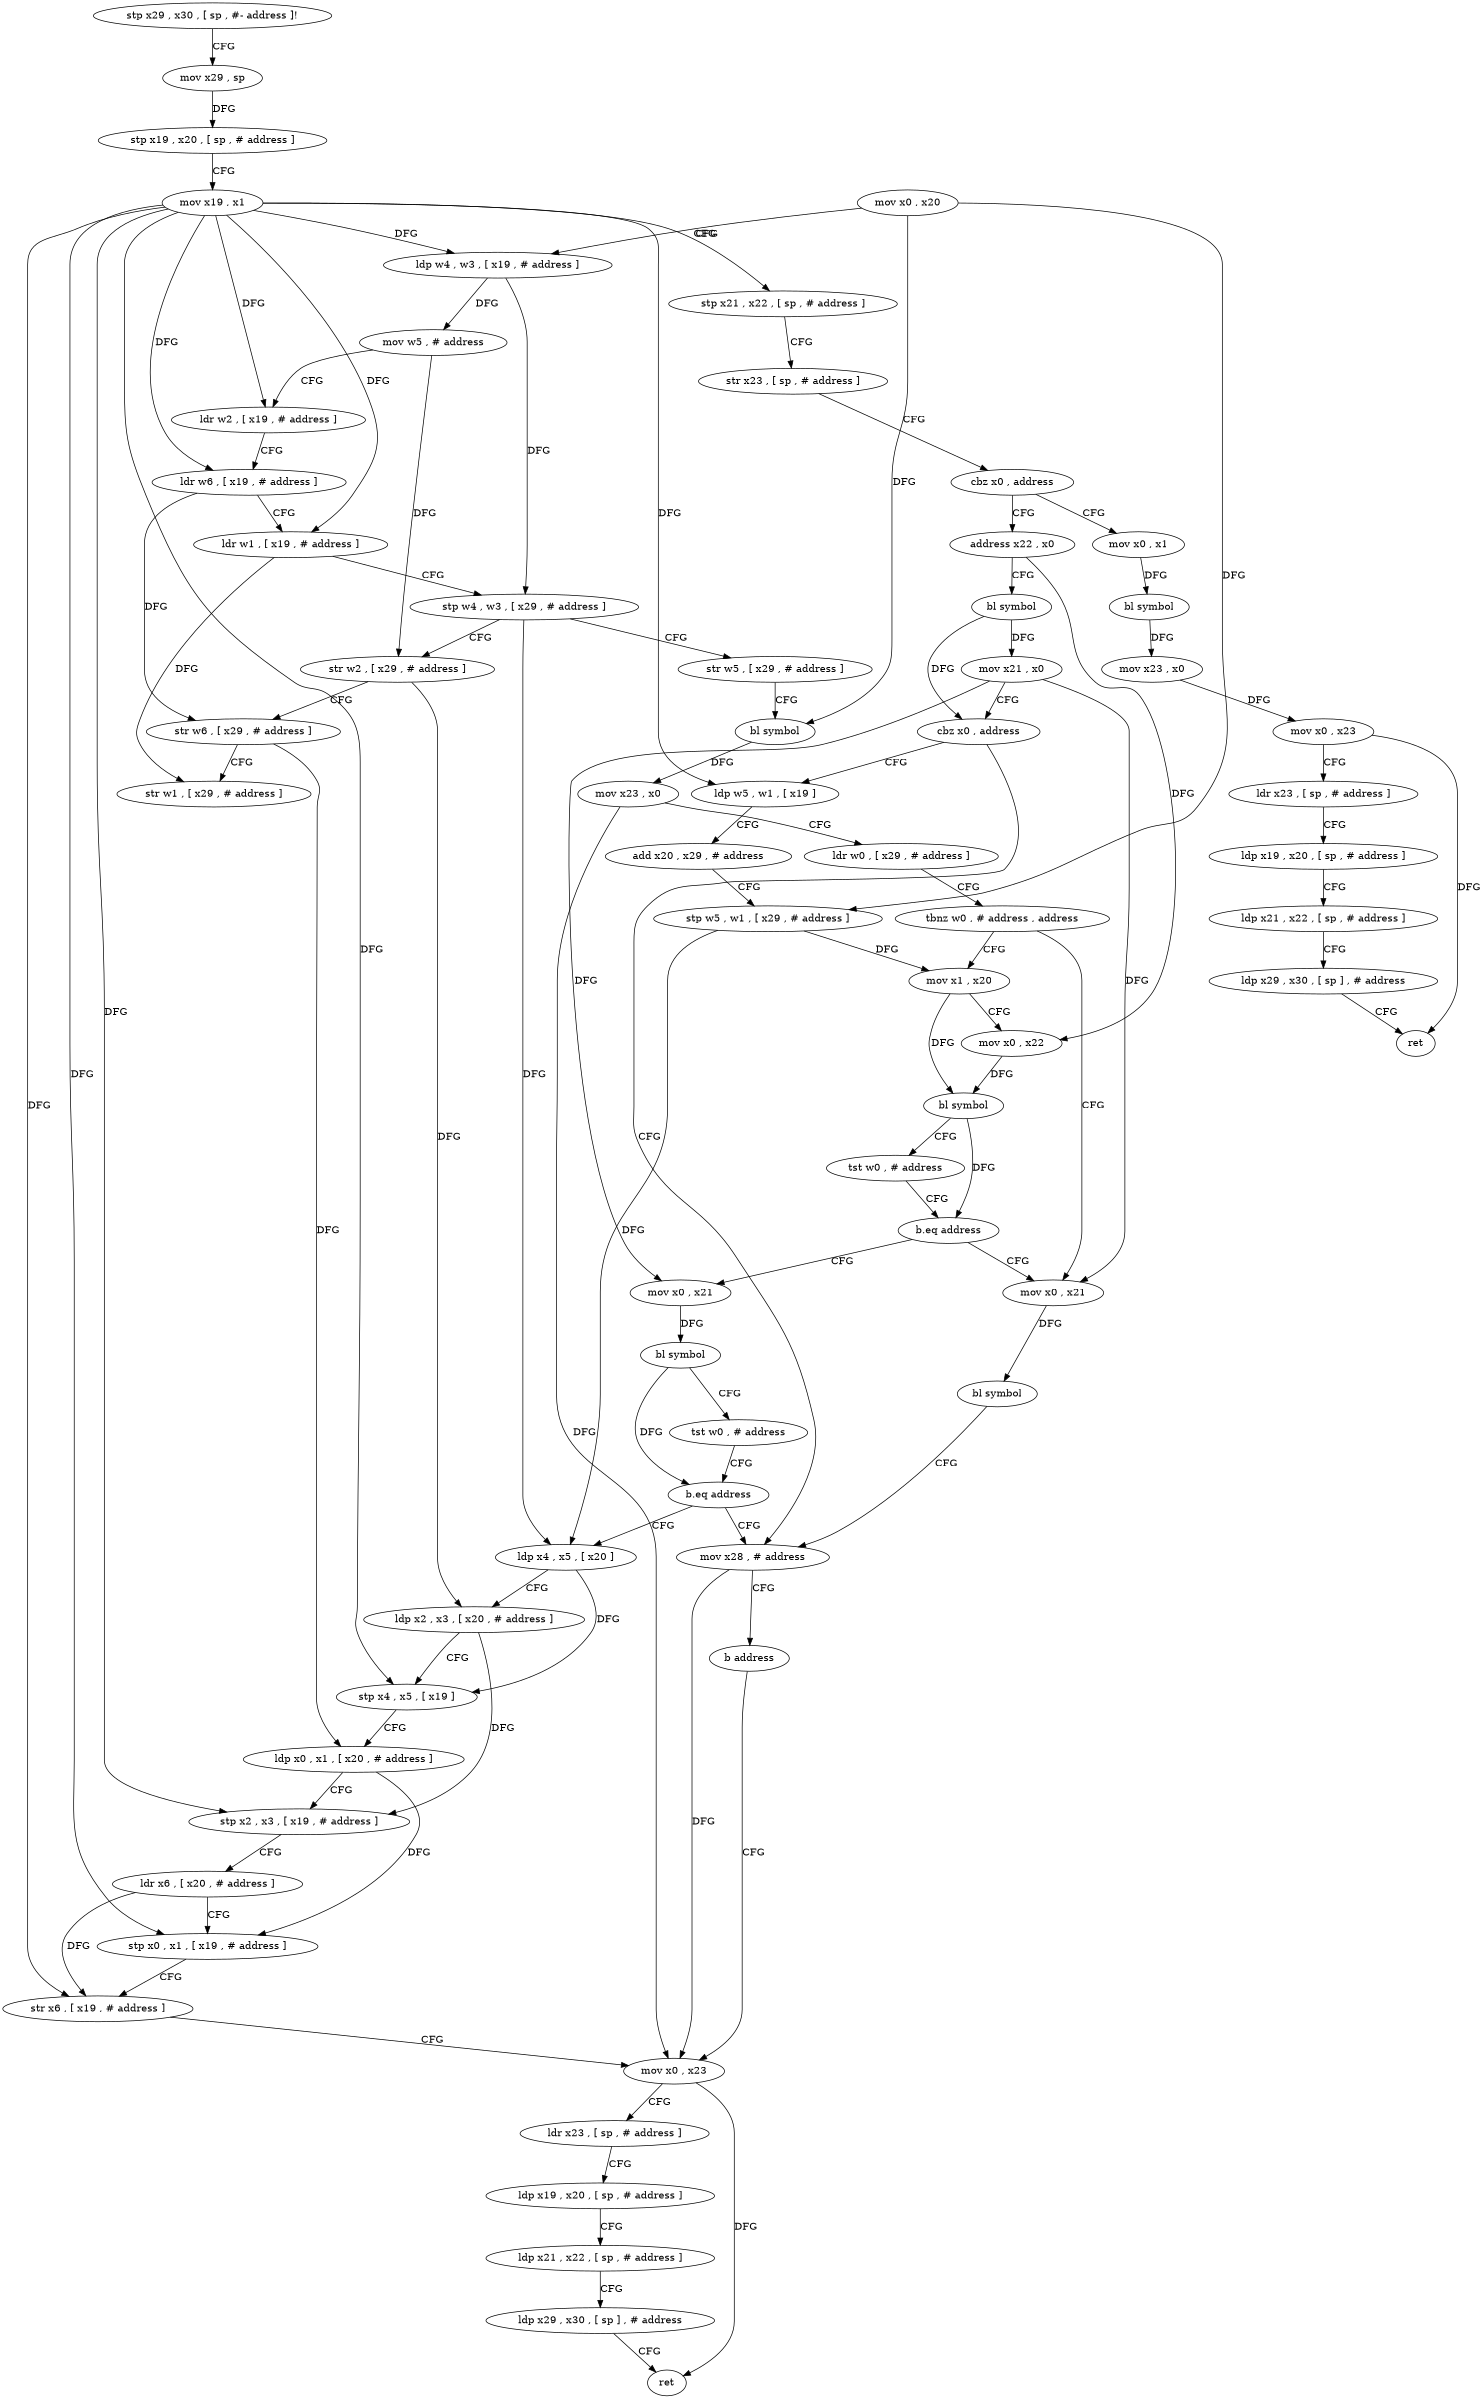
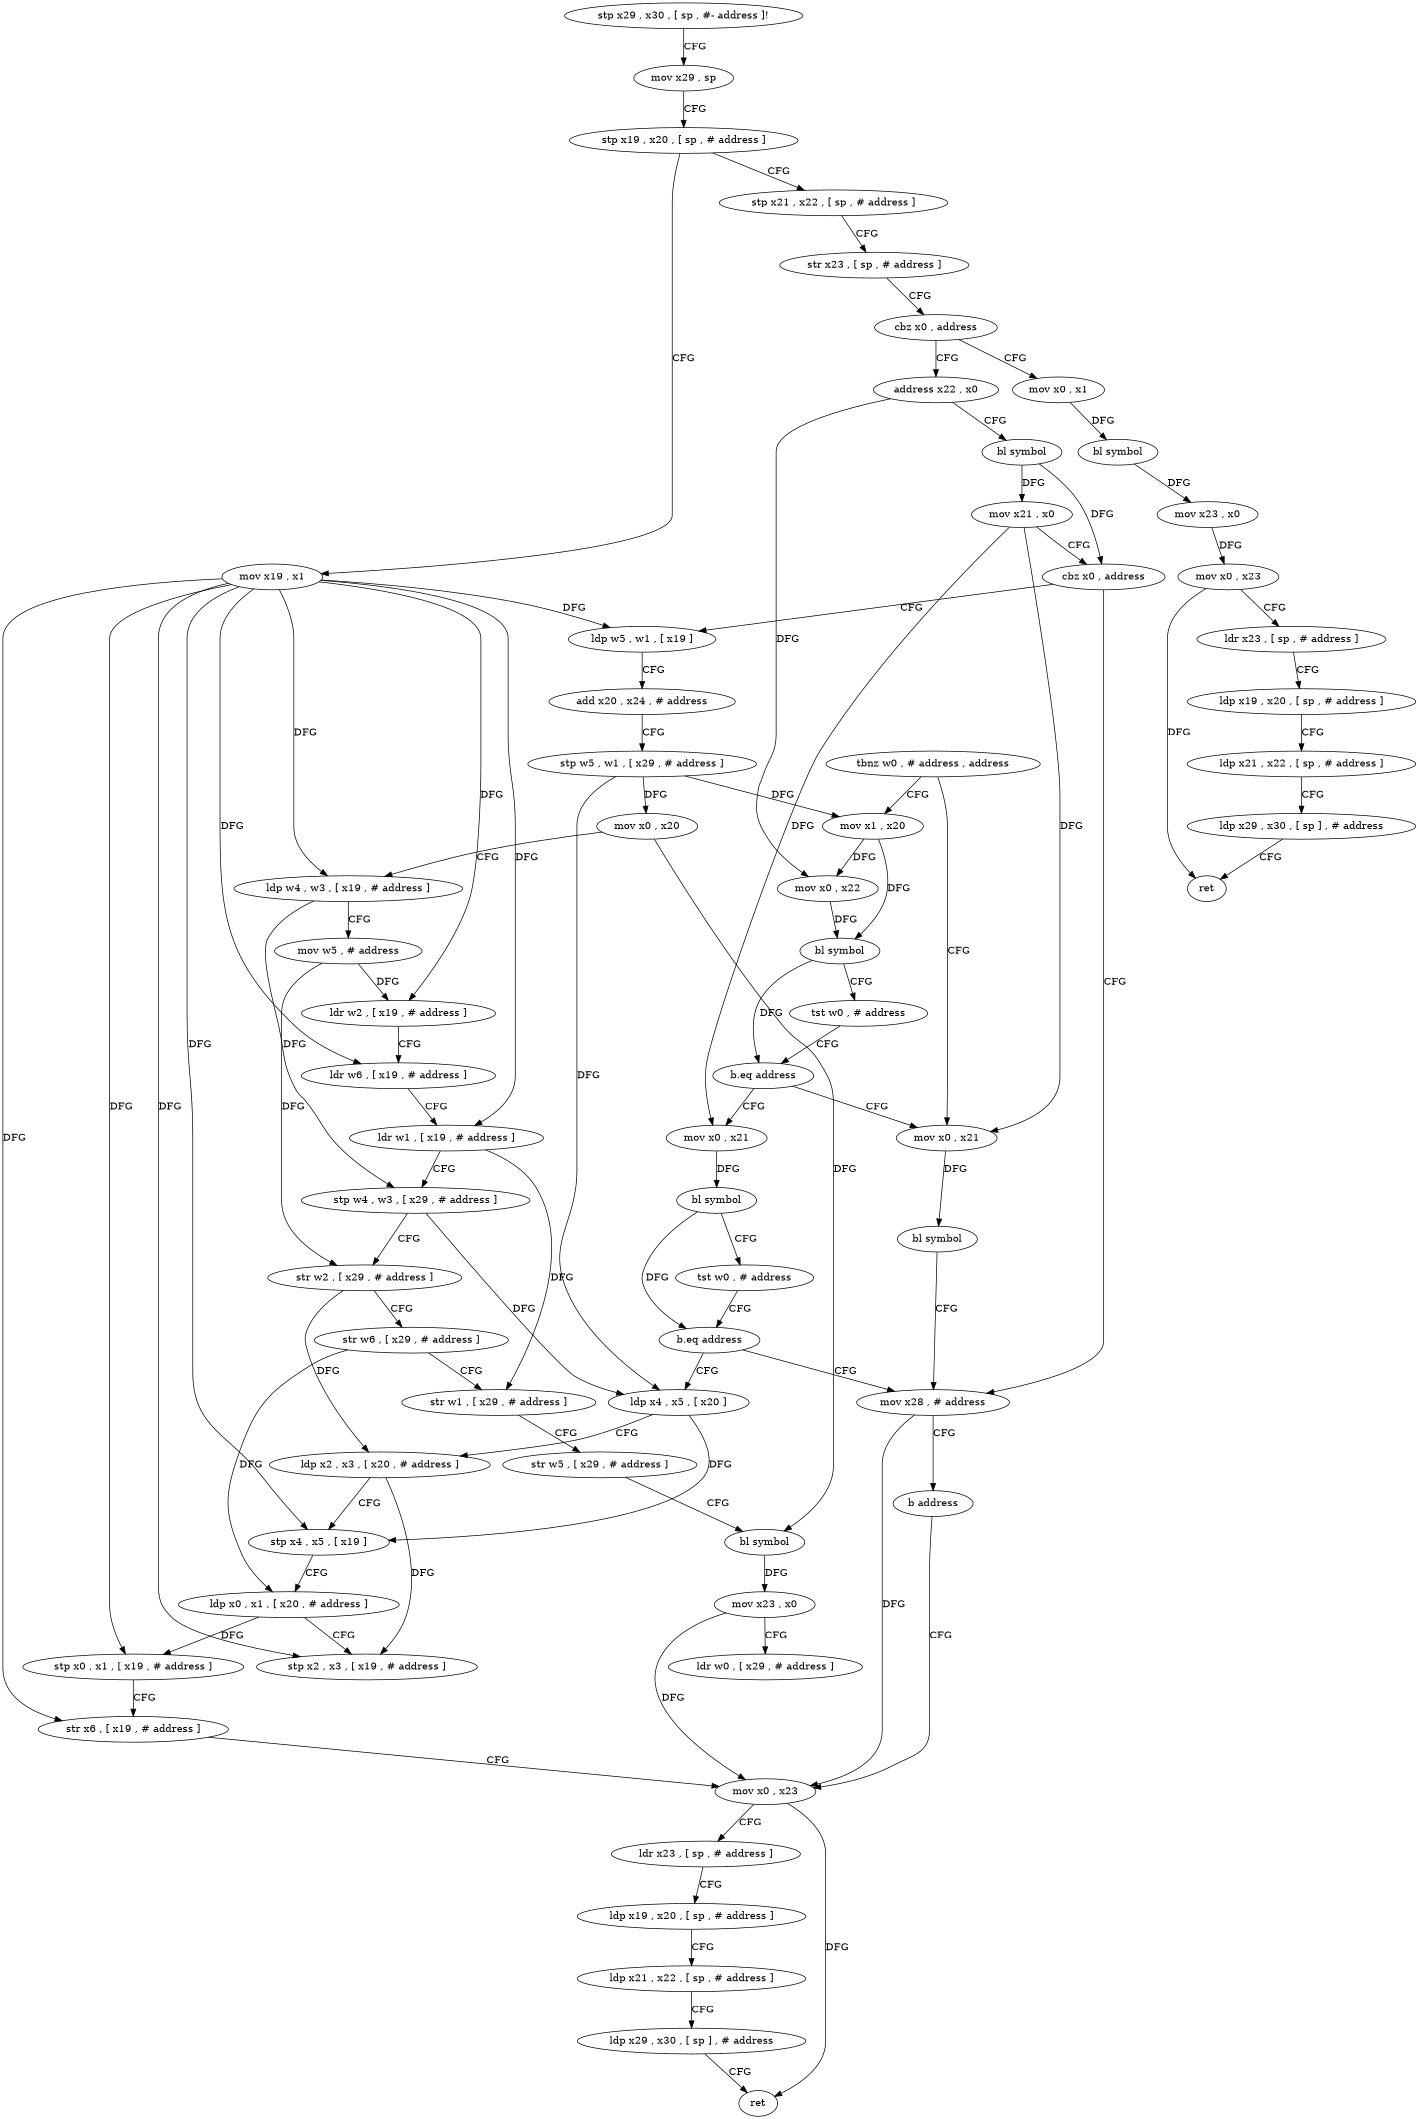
edge "mov x29 , sp" -> "stp x19 , x20 , [ sp , # address ]": label "DFG" -> "CFG"
edge "mov x19 , x1" -> "stp x21 , x22 , [ sp , # address ]": now "stp x19 , x20 , [ sp , # address ]" -> "stp x21 , x22 , [ sp , # address ]"
edge "ldp w4 , w3 , [ x19 , # address ]" -> "mov w5 , # address": label "DFG" -> "CFG"
edge "mov w5 , # address" -> "ldr w2 , [ x19 , # address ]": label "CFG" -> "DFG"
edge "mov x0 , x20" -> "stp w5 , w1 , [ x29 , # address ]": reversed
edge "ldr w6 , [ x19 , # address ]" -> "str w6 , [ x29 , # address ]": removed, label "DFG"
edge "stp w4 , w3 , [ x29 , # address ]" -> "str w5 , [ x29 , # address ]": now "str w1 , [ x29 , # address ]" -> "str w5 , [ x29 , # address ]"
node "add x20 , x29 , # address": label "add x20 , x29 , # address" -> "add x20 , x24 , # address"
edge "ldr w0 , [ x29 , # address ]" -> "tbnz w0 , # address , address": removed, label "CFG"
edge "mov x1 , x20" -> "mov x0 , x22": label "CFG" -> "DFG"
node "ldr x6 , [ x20 , # address ]": removed
